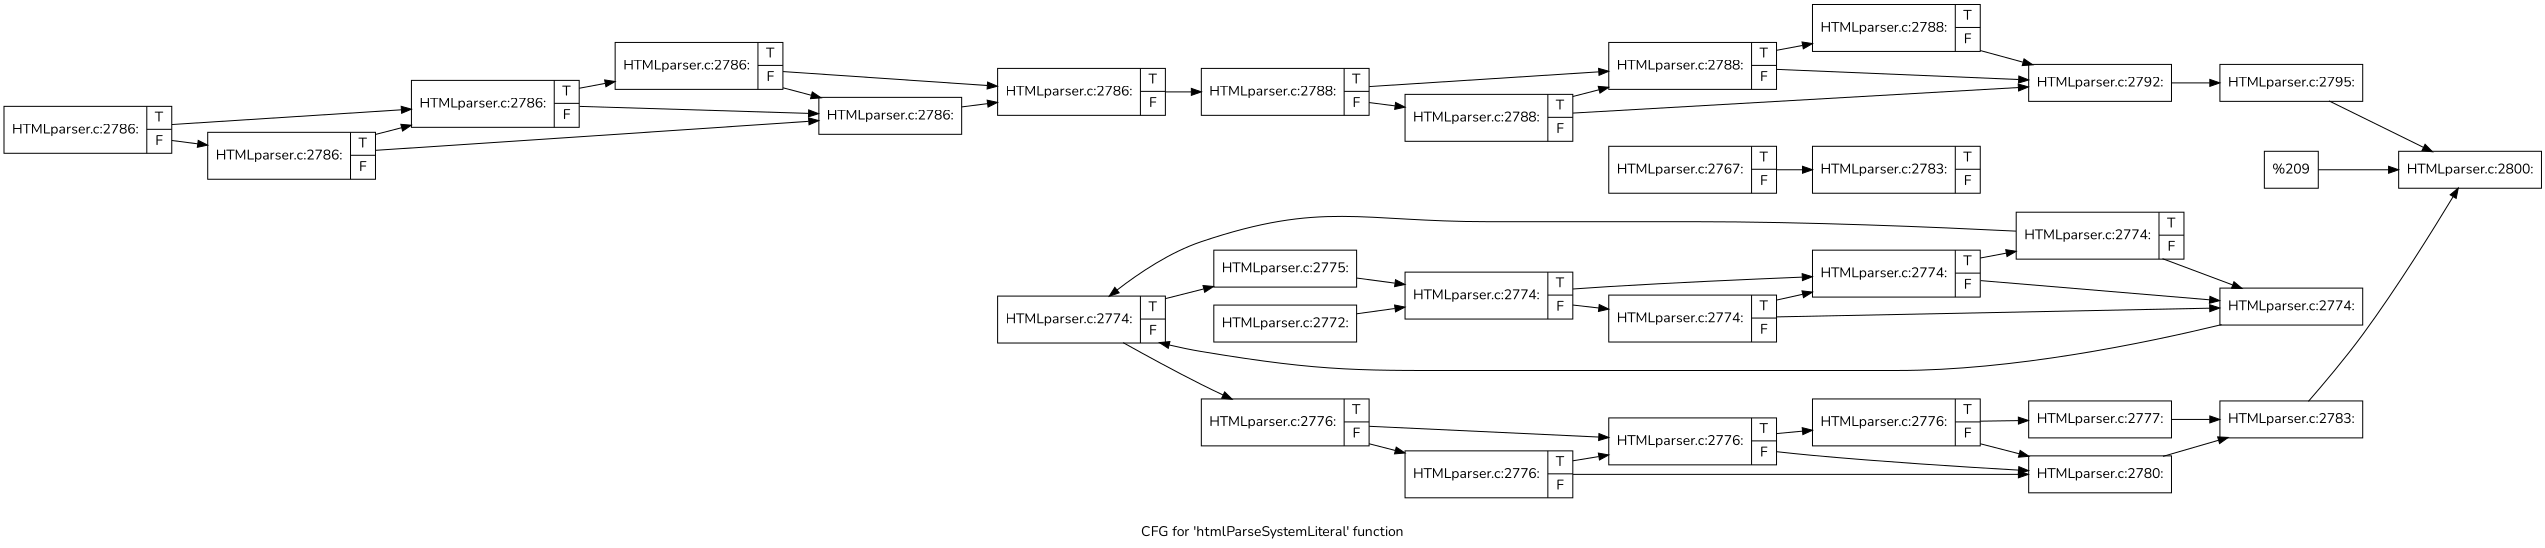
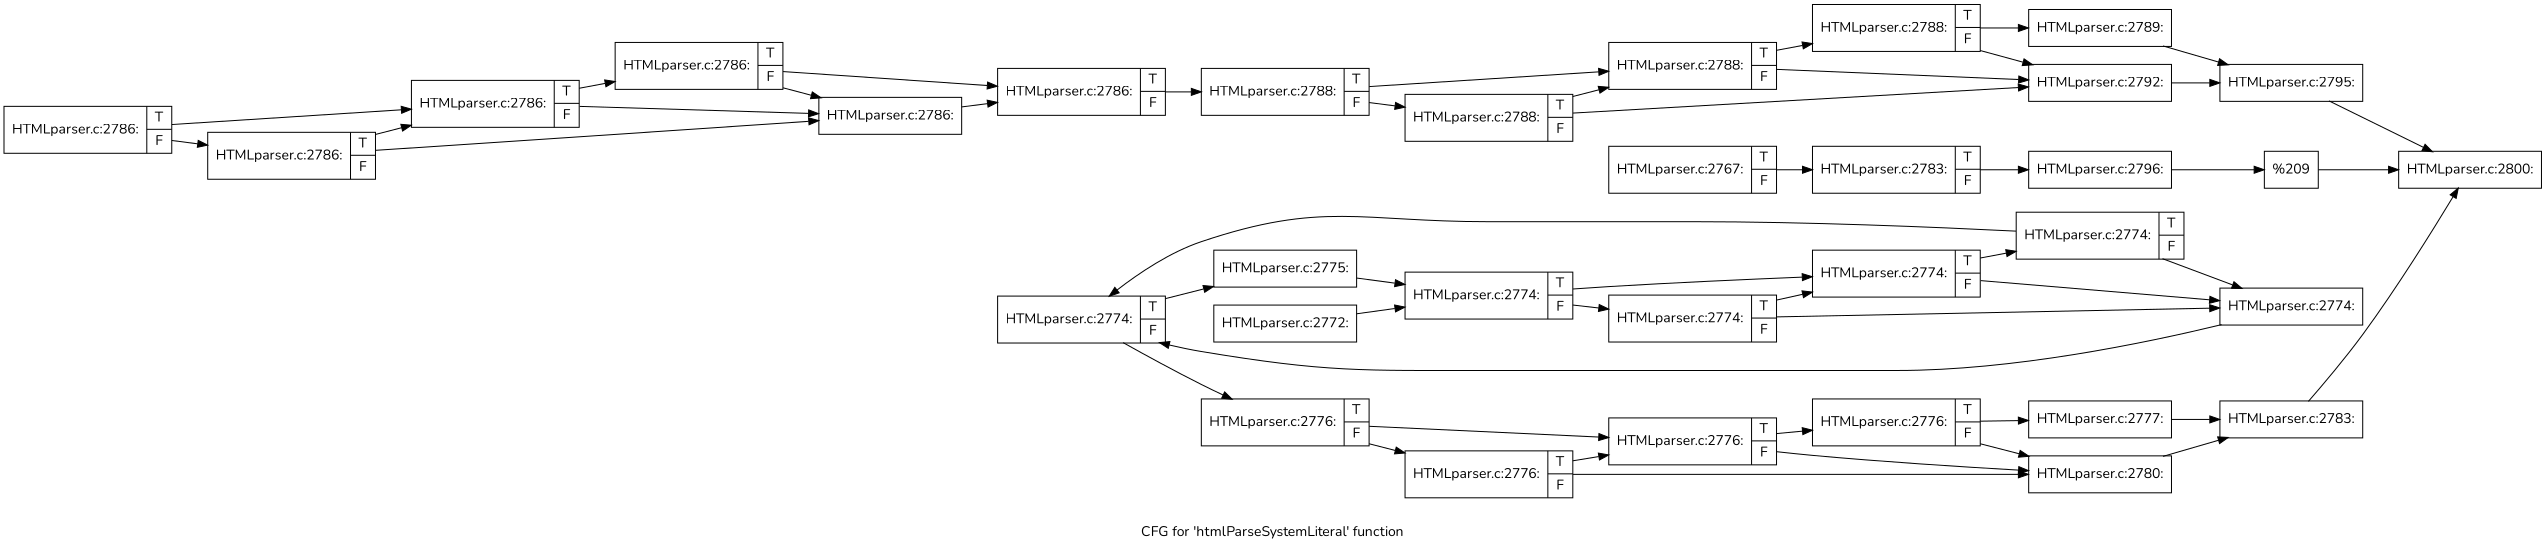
node "HTMLparser.c:2789:": added
node "HTMLparser.c:2796:": added
